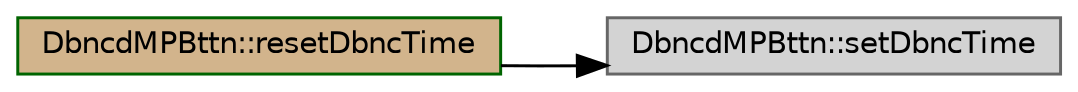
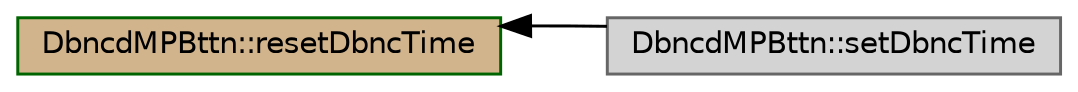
edge "DbncdMPBttn::resetDbncTime" -> "DbncdMPBttn::setDbncTime": reversed
